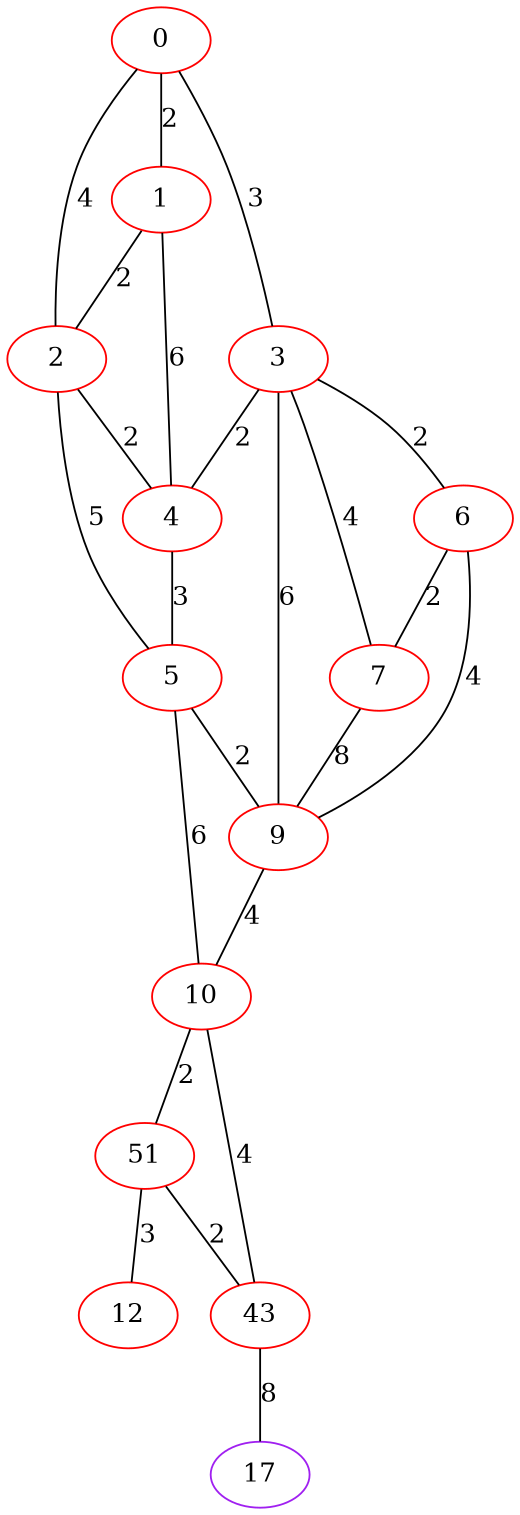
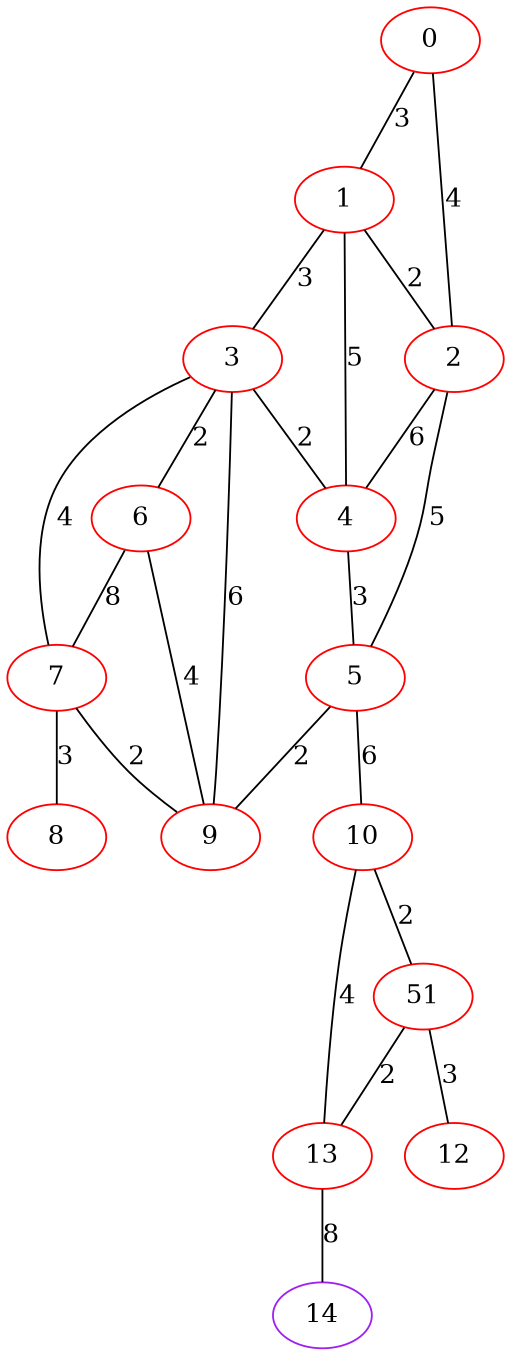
edge "0" -- "1": label "2" -> "3"
edge "0" -- "3": now "1" -- "3"
edge "1" -- "4": label "6" -> "5"
edge "2" -- "4": label "2" -> "6"
edge "6" -- "7": label "2" -> "8"
edge "7" -- "9": label "8" -> "2"
node "8": added
edge "9" -- "10": removed, label "4"
node "43": label "43" -> "13"
node "17": label "17" -> "14"
